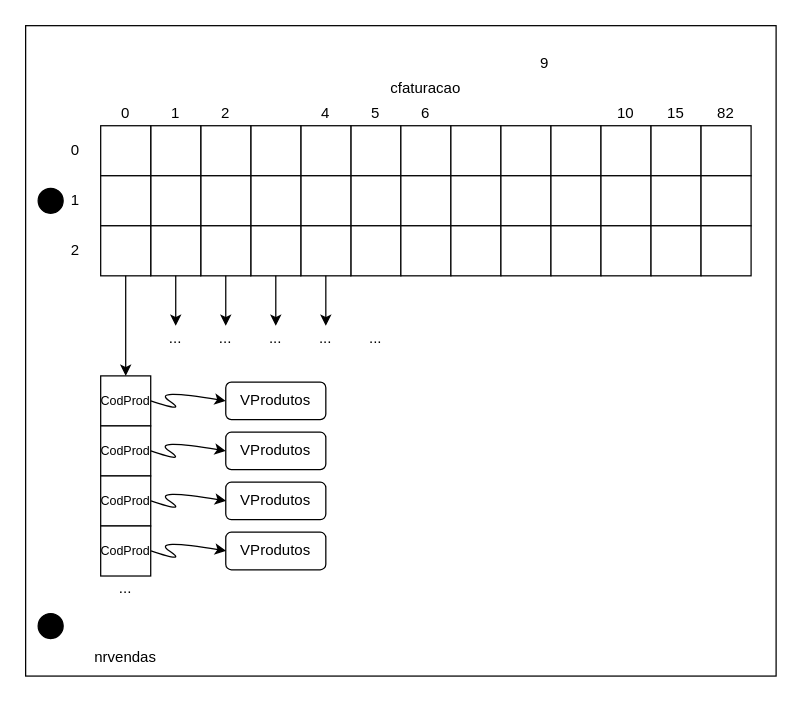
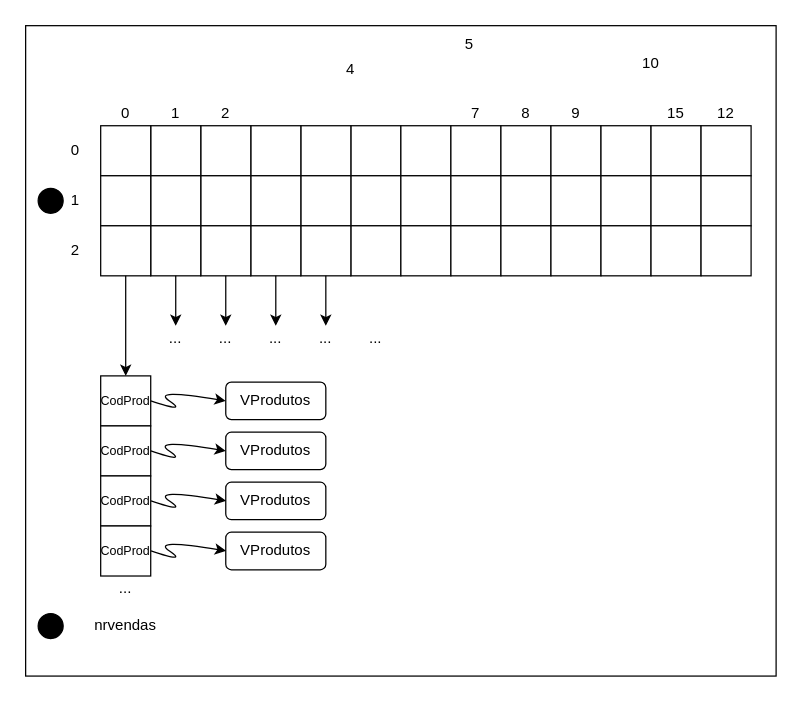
node "9": moved (544, 63) -> (576, 113)
node "cfaturacao": removed
node "4": moved (326, 113) -> (351, 69)
node "5": moved (376, 113) -> (469, 44)
node "6": removed
node "7": added
node "8": added
node "10": moved (626, 113) -> (651, 63)
node "82": label "82" -> "12"
node "nrvendas": moved (126, 657) -> (126, 626)
